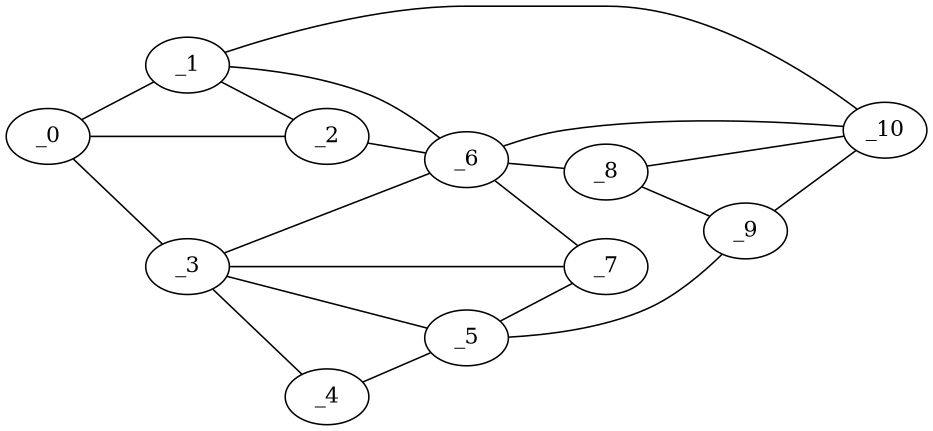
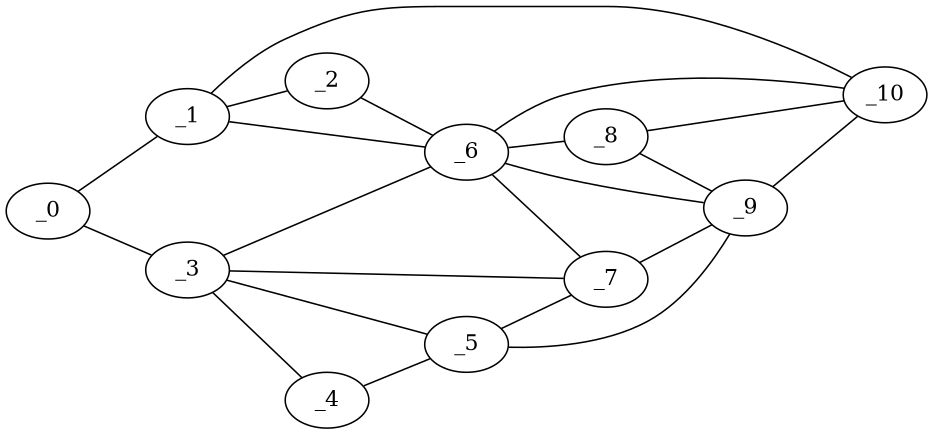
edge "_0" -- "_2": removed
edge "_6" -- "_9": added
edge "_9" -- "_7": added
